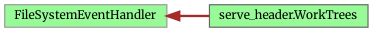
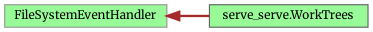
node "serve_header.WorkTrees": label "serve_header.WorkTrees" -> "serve_serve.WorkTrees"
